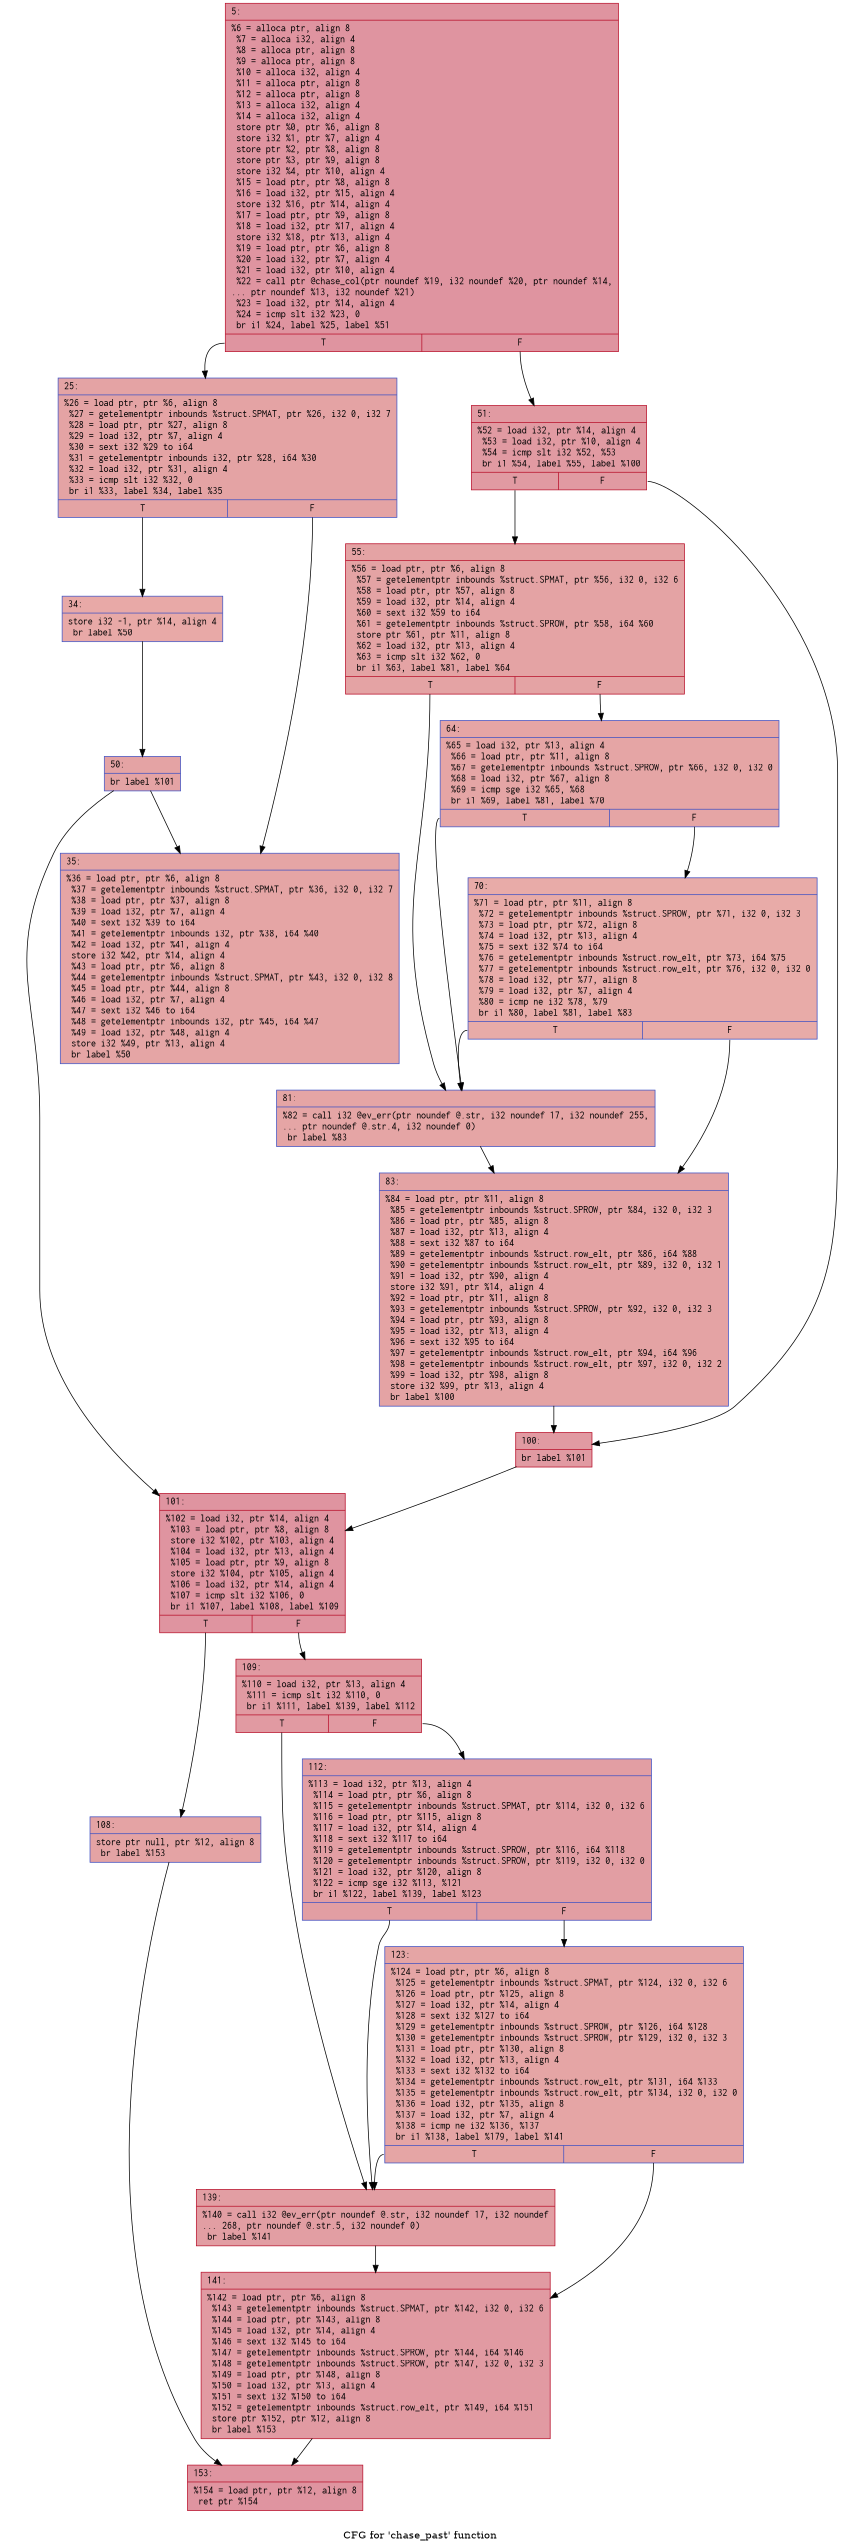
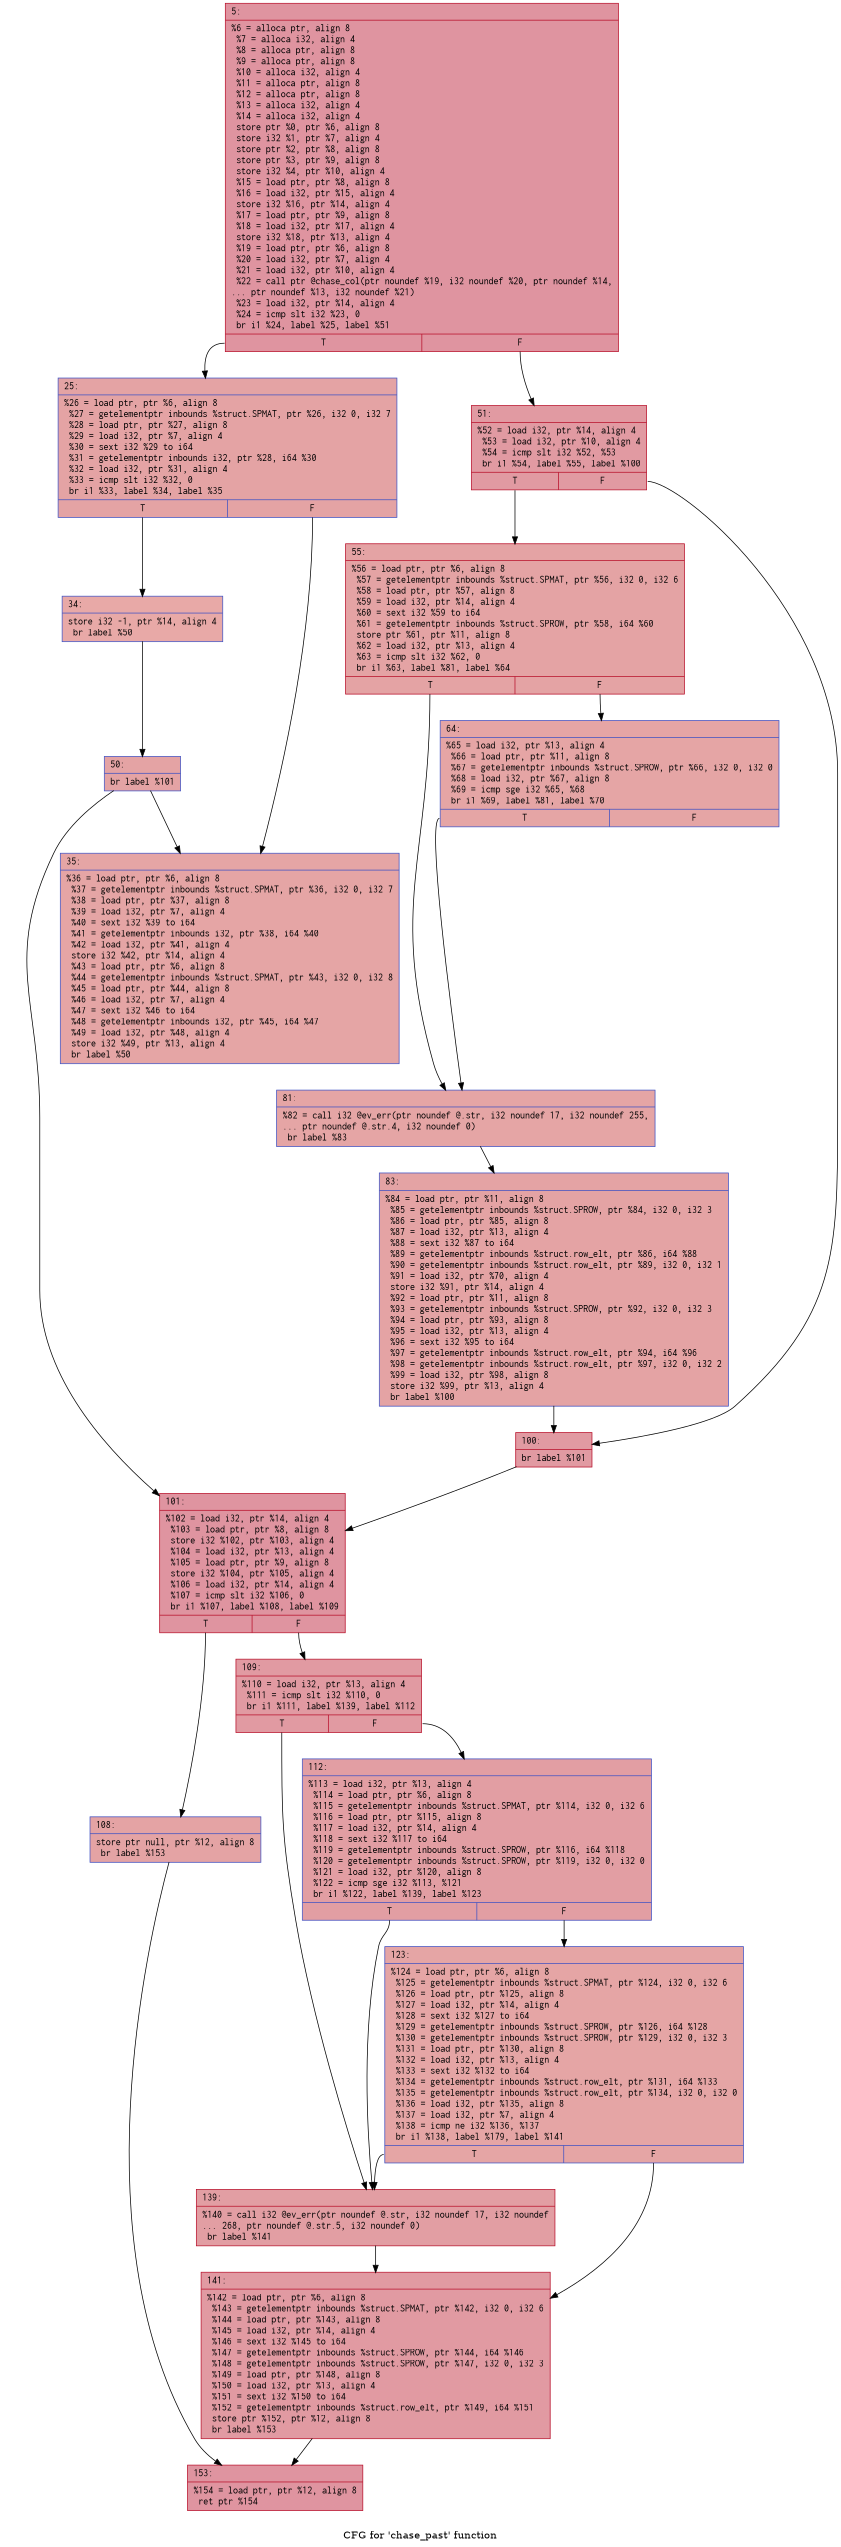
node "70:": removed
node "83:": text "%91 = load i32, ptr %90, align 4" -> "%91 = load i32, ptr %70, align 4"
